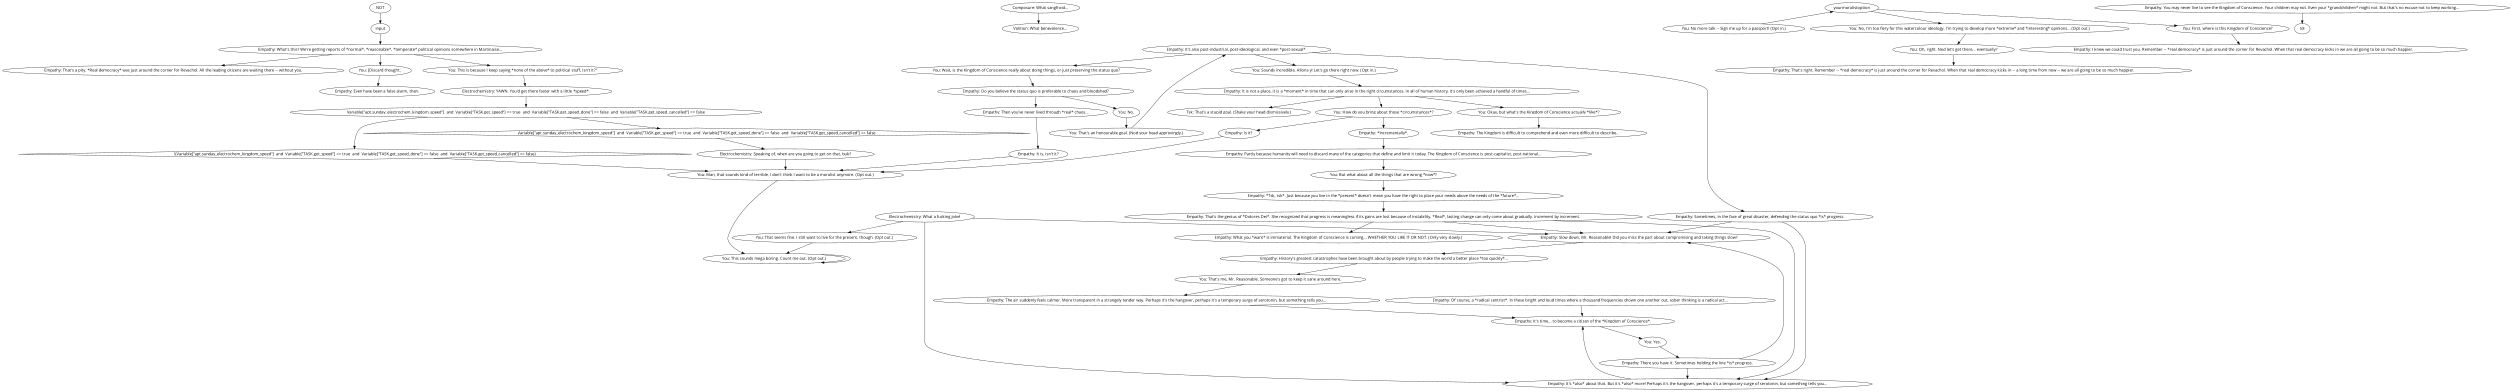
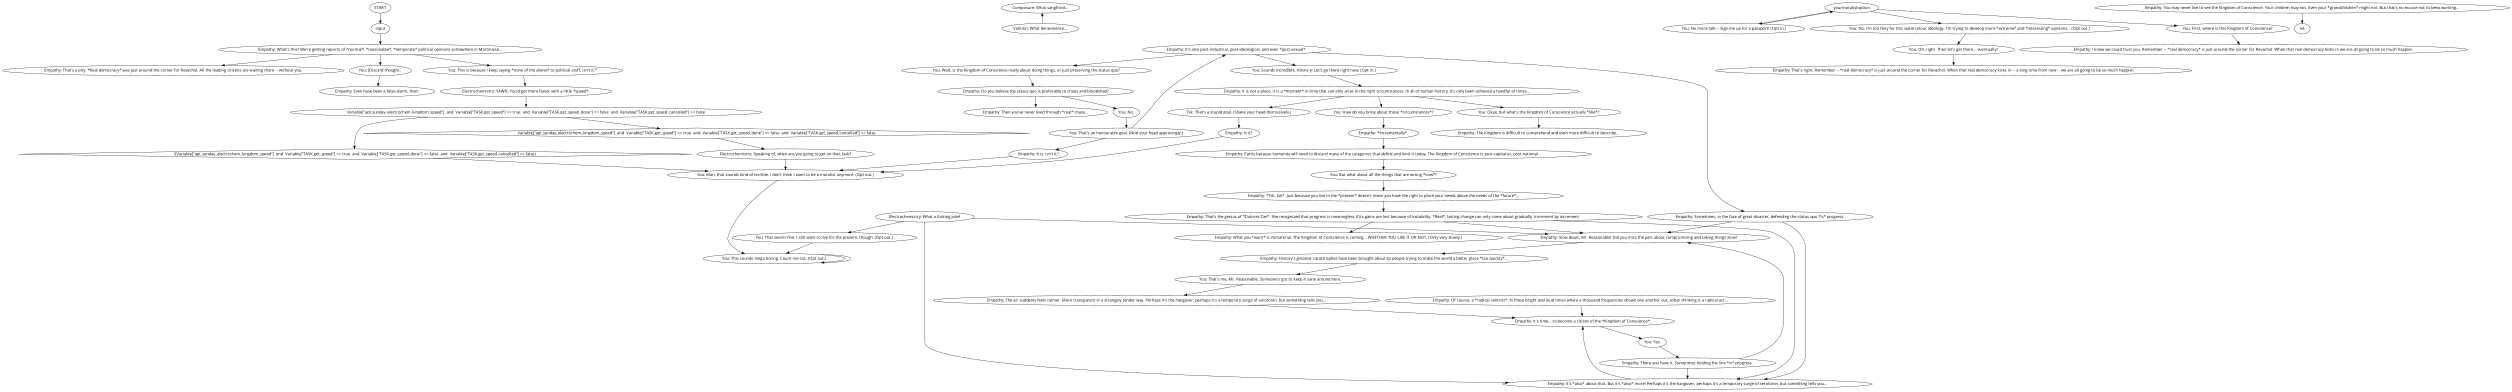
node "NOT": label "NOT" -> "START"
edge "Composure: What sangfroid..." -> "Volition: What benevolence...": reversed
edge "yourmoralistoption" -> "You: No more talk -- Sign me up for a passport! (Opt in.)": added
node "You: Oh, right. Nod let's get there... eventually?": label "You: Oh, right. Nod let's get there... eventually?" -> "You: Oh, right. Then let's get there... eventually?"
edge "You: How do you bring about those *circumstances*?" -> "Empathy: Is it?": now "Tsk: That's a stupid goal. (Shake your head dismissively.)" -> "Empathy: Is it?"
edge "Empathy: Then you've never lived through *real* chaos..." -> "Empathy: It is, isn't it?": now "You: That's an honourable goal. (Nod your head approvingly.)" -> "Empathy: It is, isn't it?"
